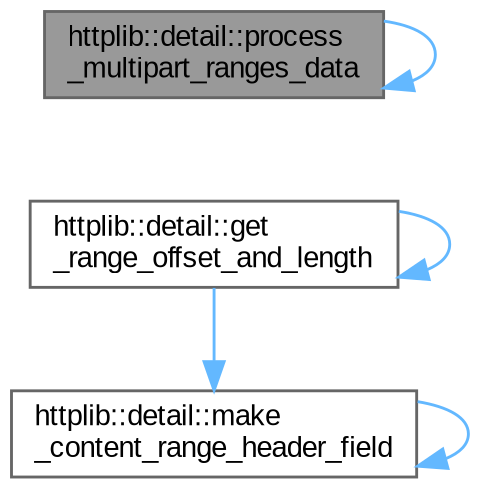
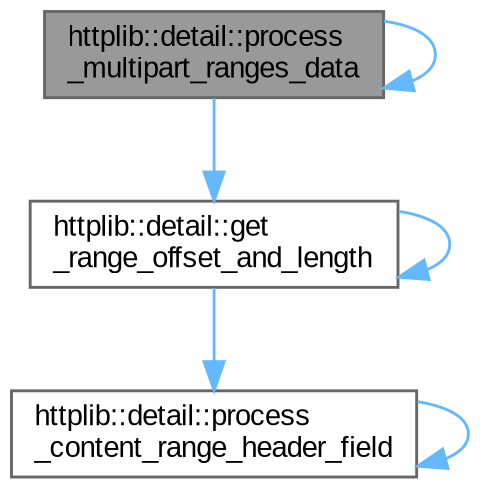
edge "httplib::detail::process _multipart_ranges_data" -> "httplib::detail::get _range_offset_and_length": added
node "httplib::detail::make _content_range_header_field": label "httplib::detail::make _content_range_header_field" -> "httplib::detail::process _content_range_header_field"
